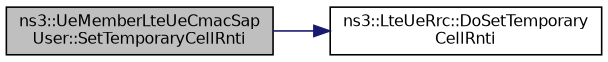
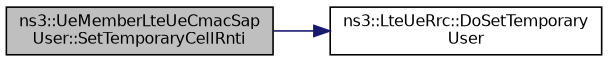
node "ns3::LteUeRrc::DoSetTemporary CellRnti": label "ns3::LteUeRrc::DoSetTemporary CellRnti" -> "ns3::LteUeRrc::DoSetTemporary User"
